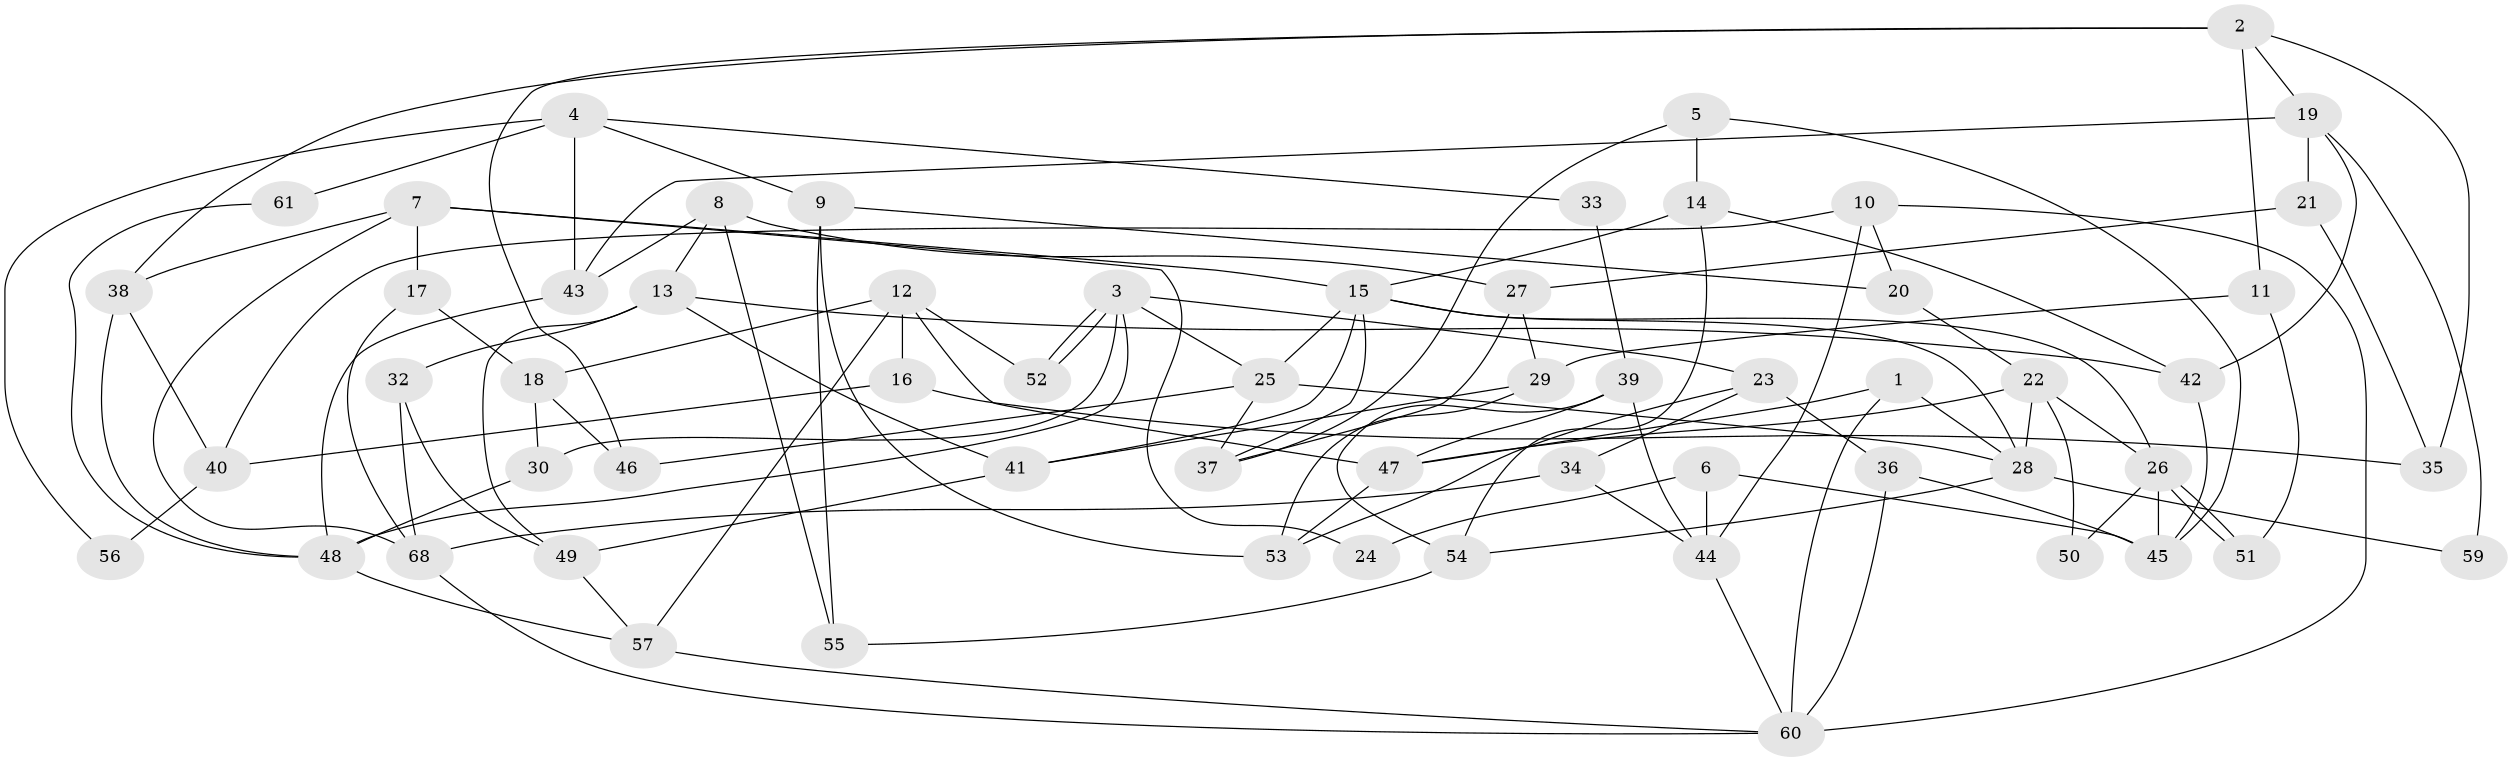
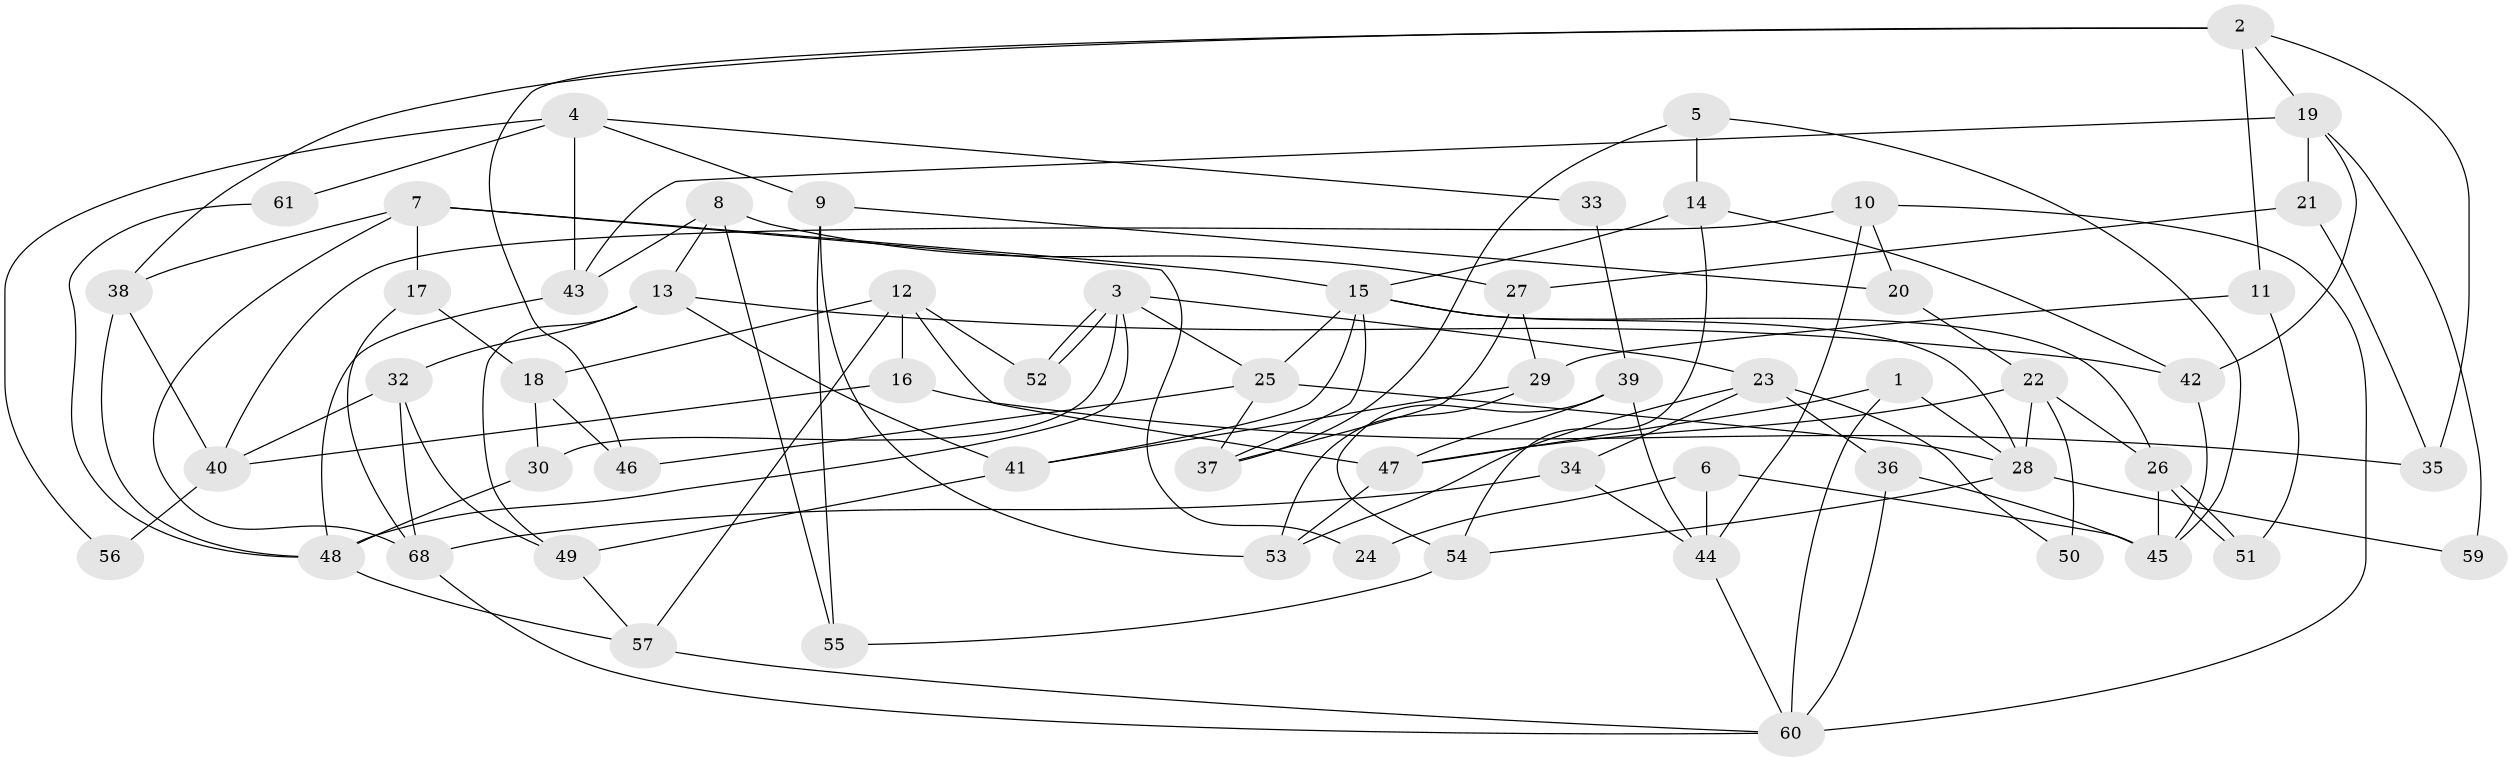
edge "32" -- "40": added
edge "26" -- "50": now "23" -- "50"
